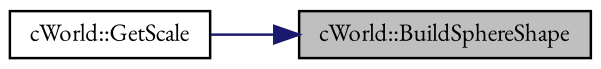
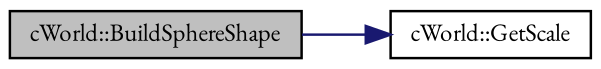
edge "cWorld::GetScale" -> "cWorld::BuildSphereShape": reversed
